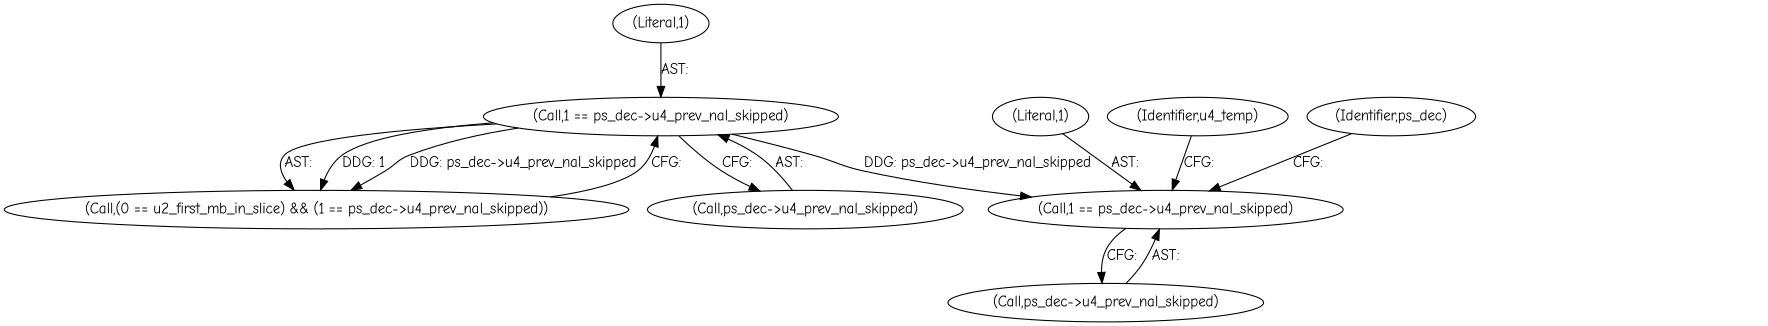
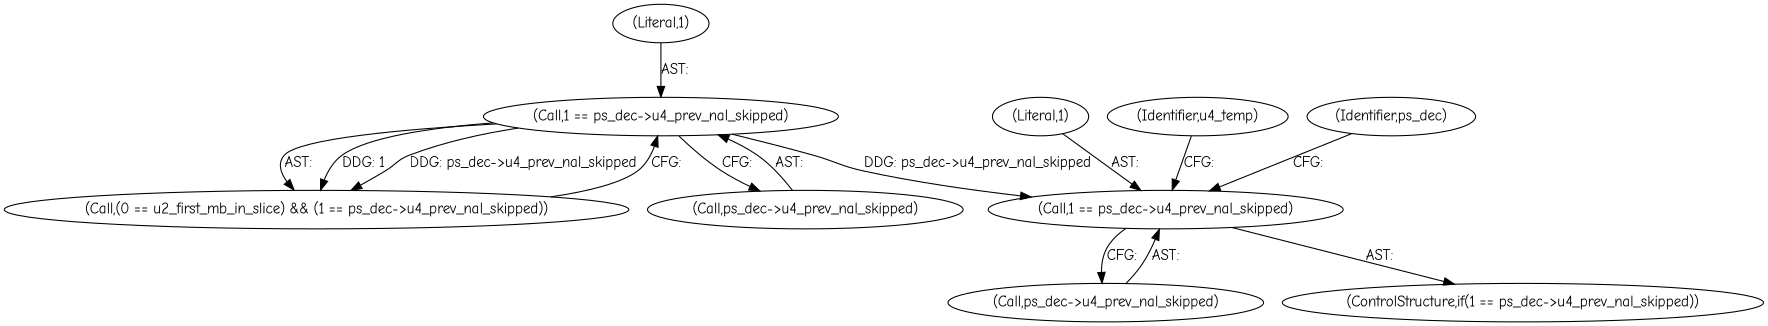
node "(ControlStructure,if(1 == ps_dec->u4_prev_nal_skipped))": added
